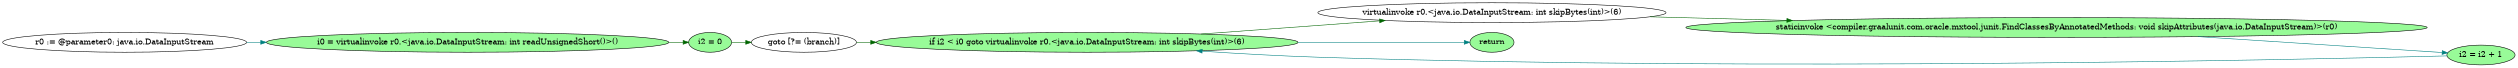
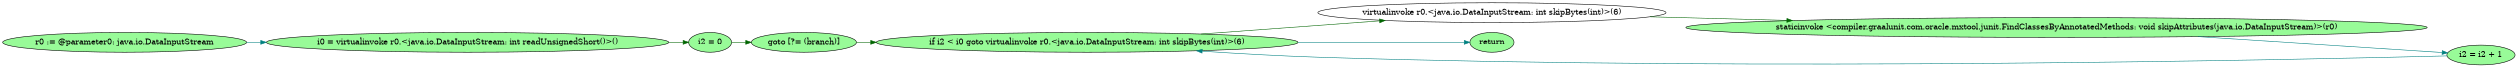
node "r0 := @parameter0: java.io.DataInputStream": fillcolor white -> palegreen
node "goto [?= (branch)]": fillcolor white -> palegreen
